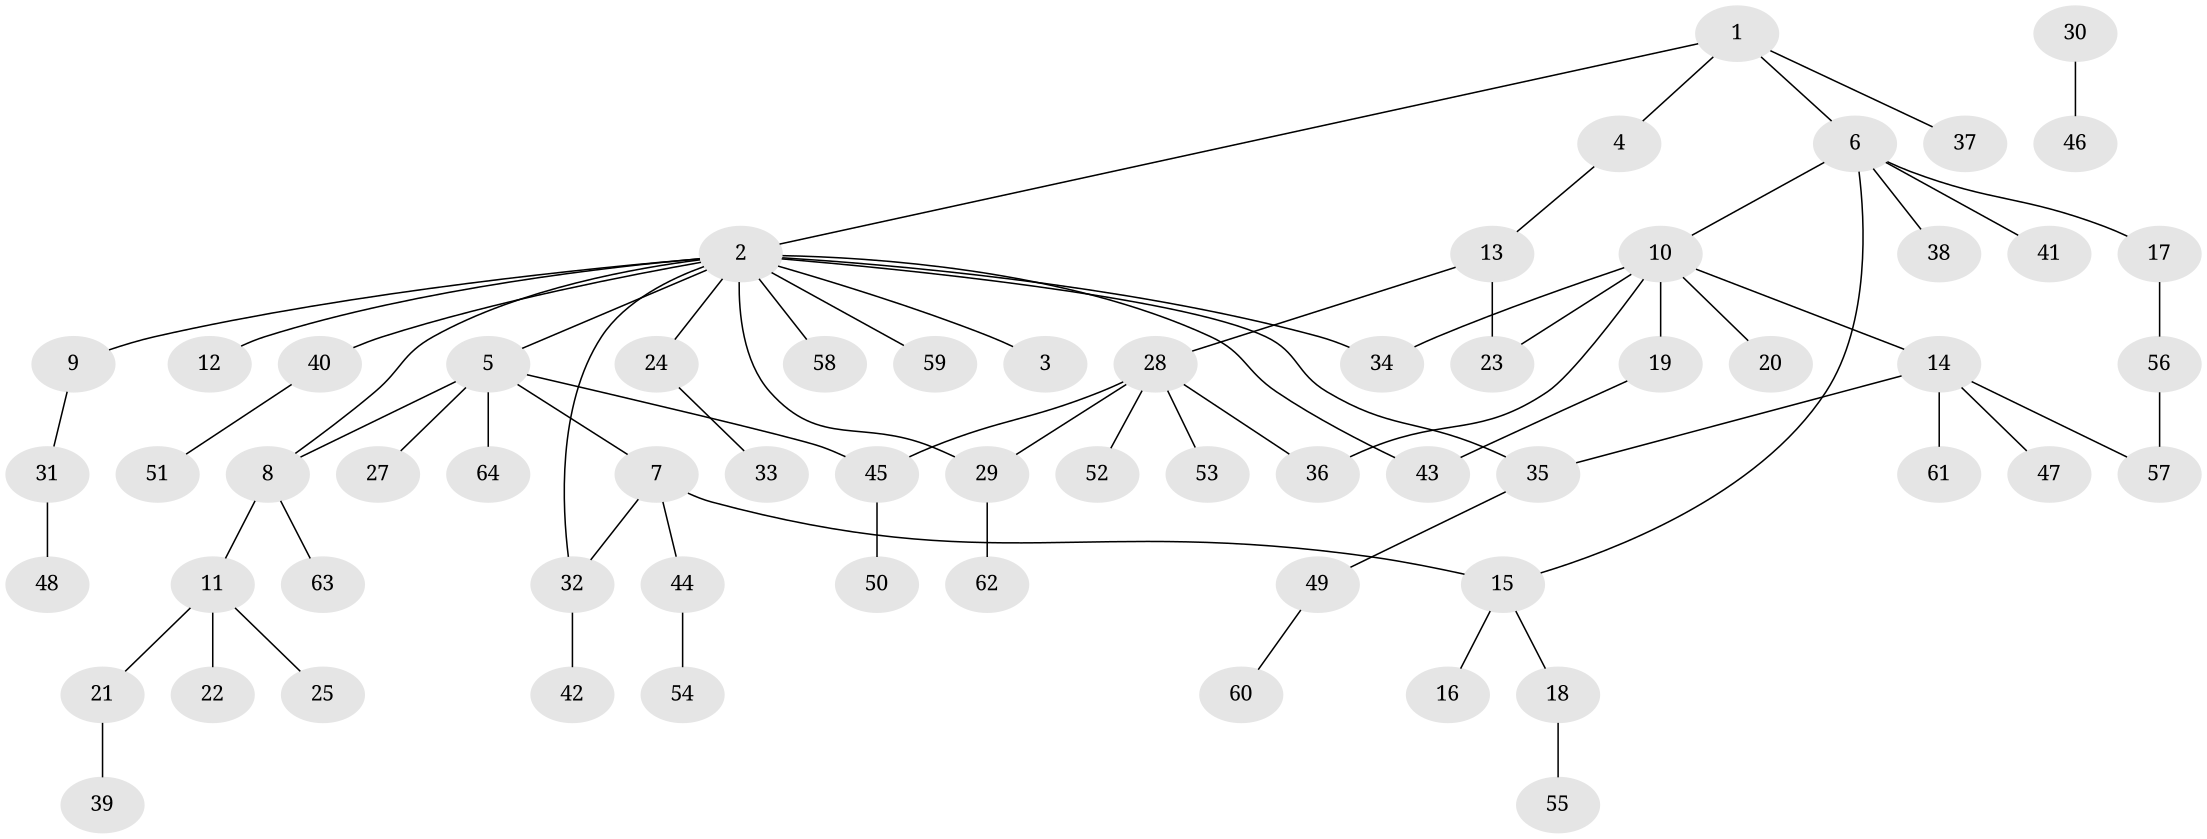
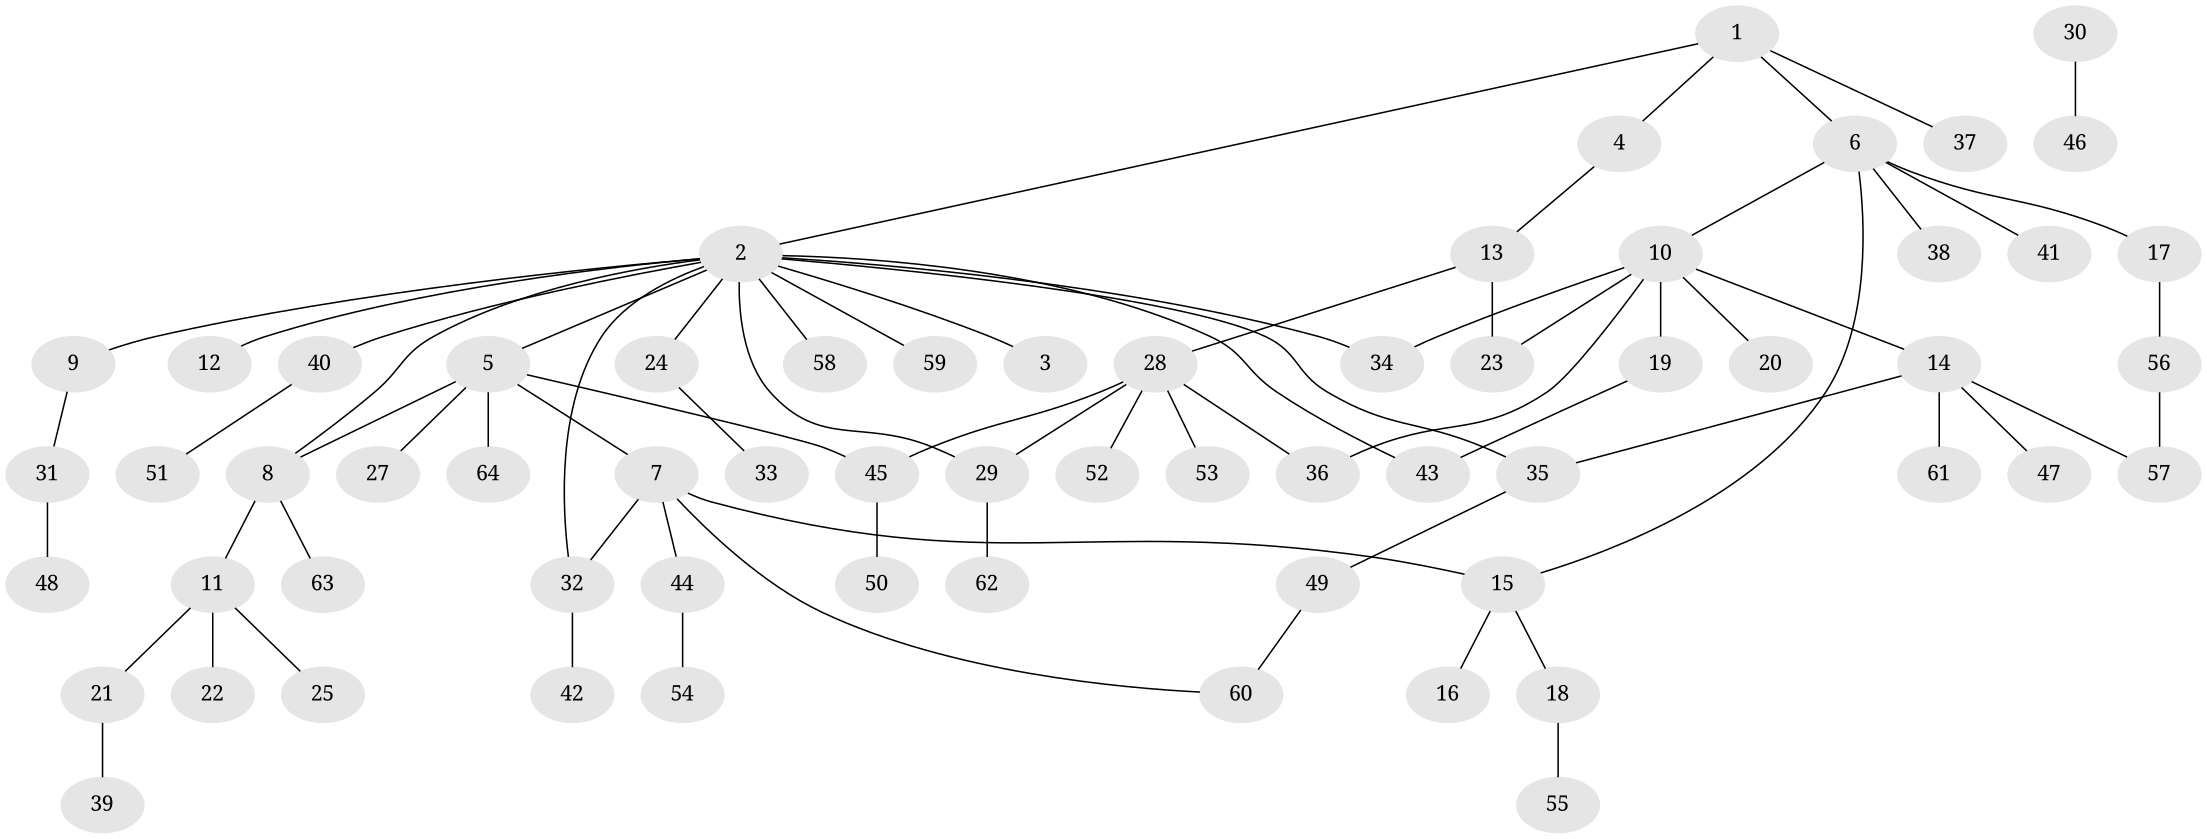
edge "7" -- "60": added
